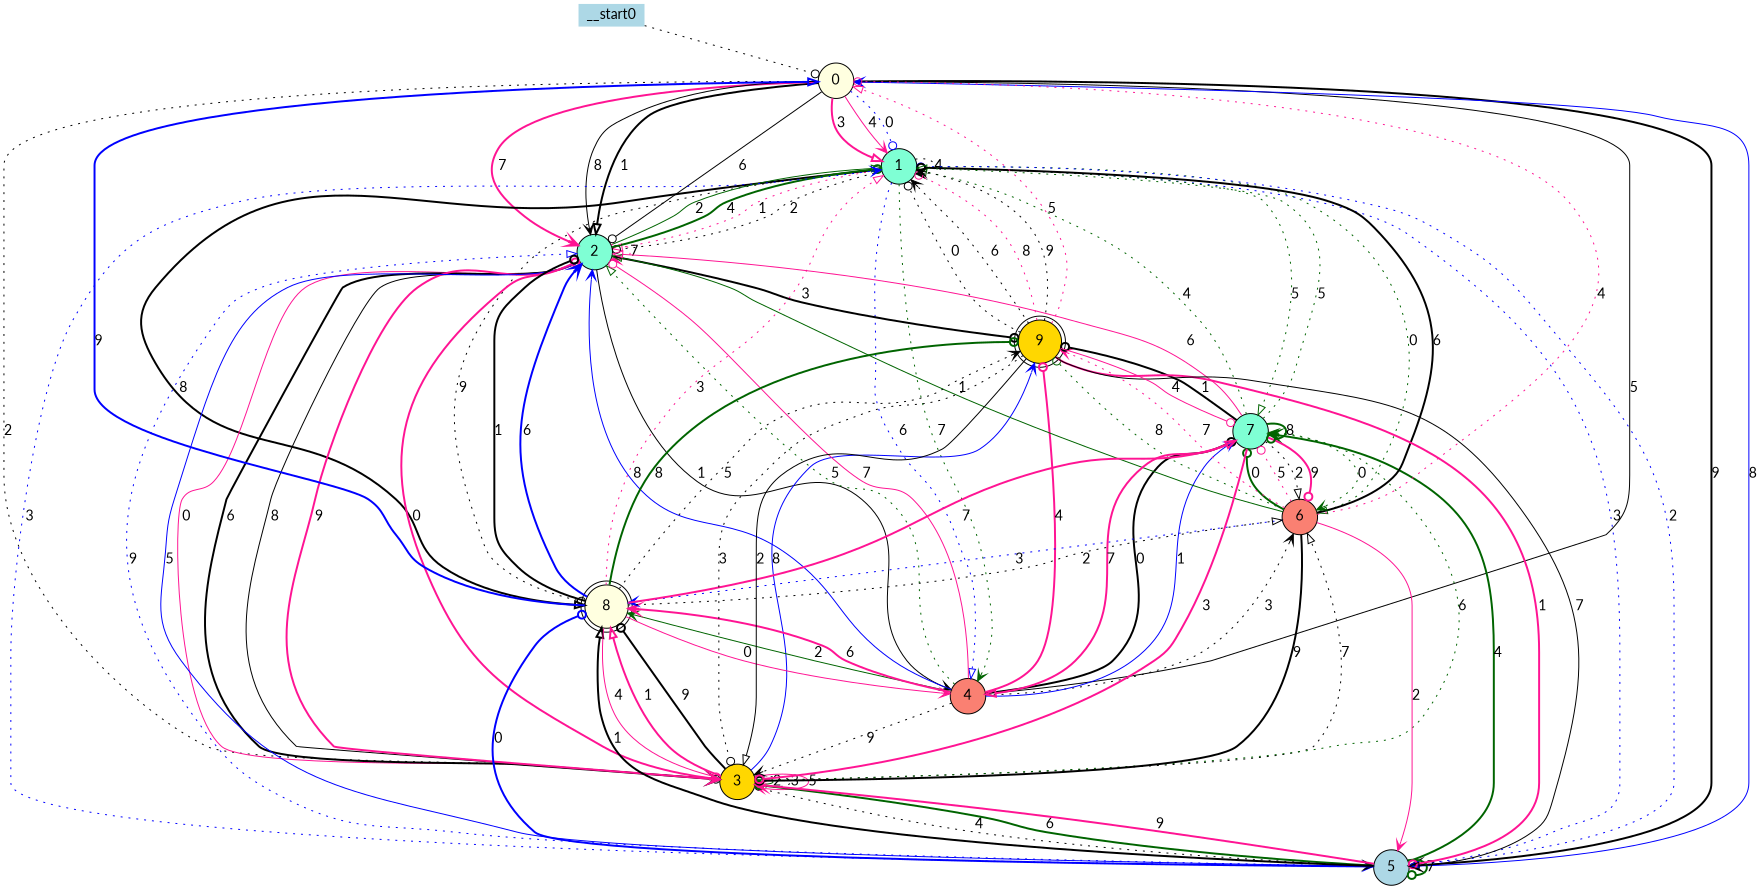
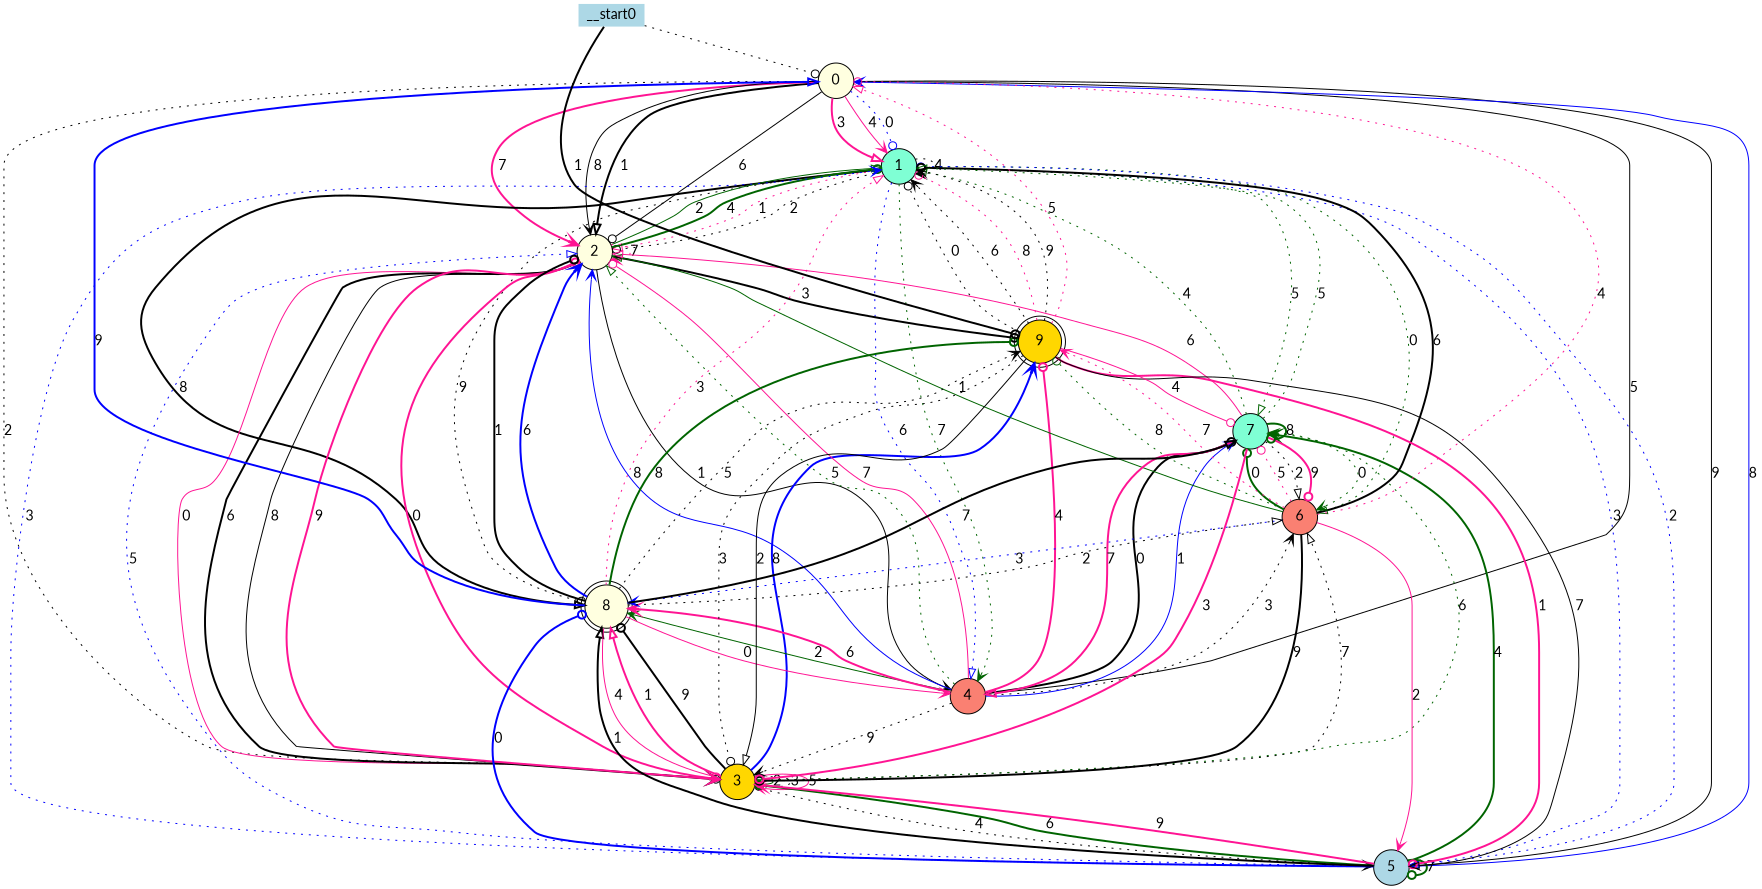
edge "0" -> "5": style bold -> solid
node "2": fillcolor aquamarine -> lightyellow
edge "7" -> "9": now "__start0" -> "9"
edge "3" -> "9": style solid -> bold
edge "8" -> "7": color deeppink -> black
edge "5" -> "2": label "9" -> "5"
edge "2" -> "5": removed, label "5"
